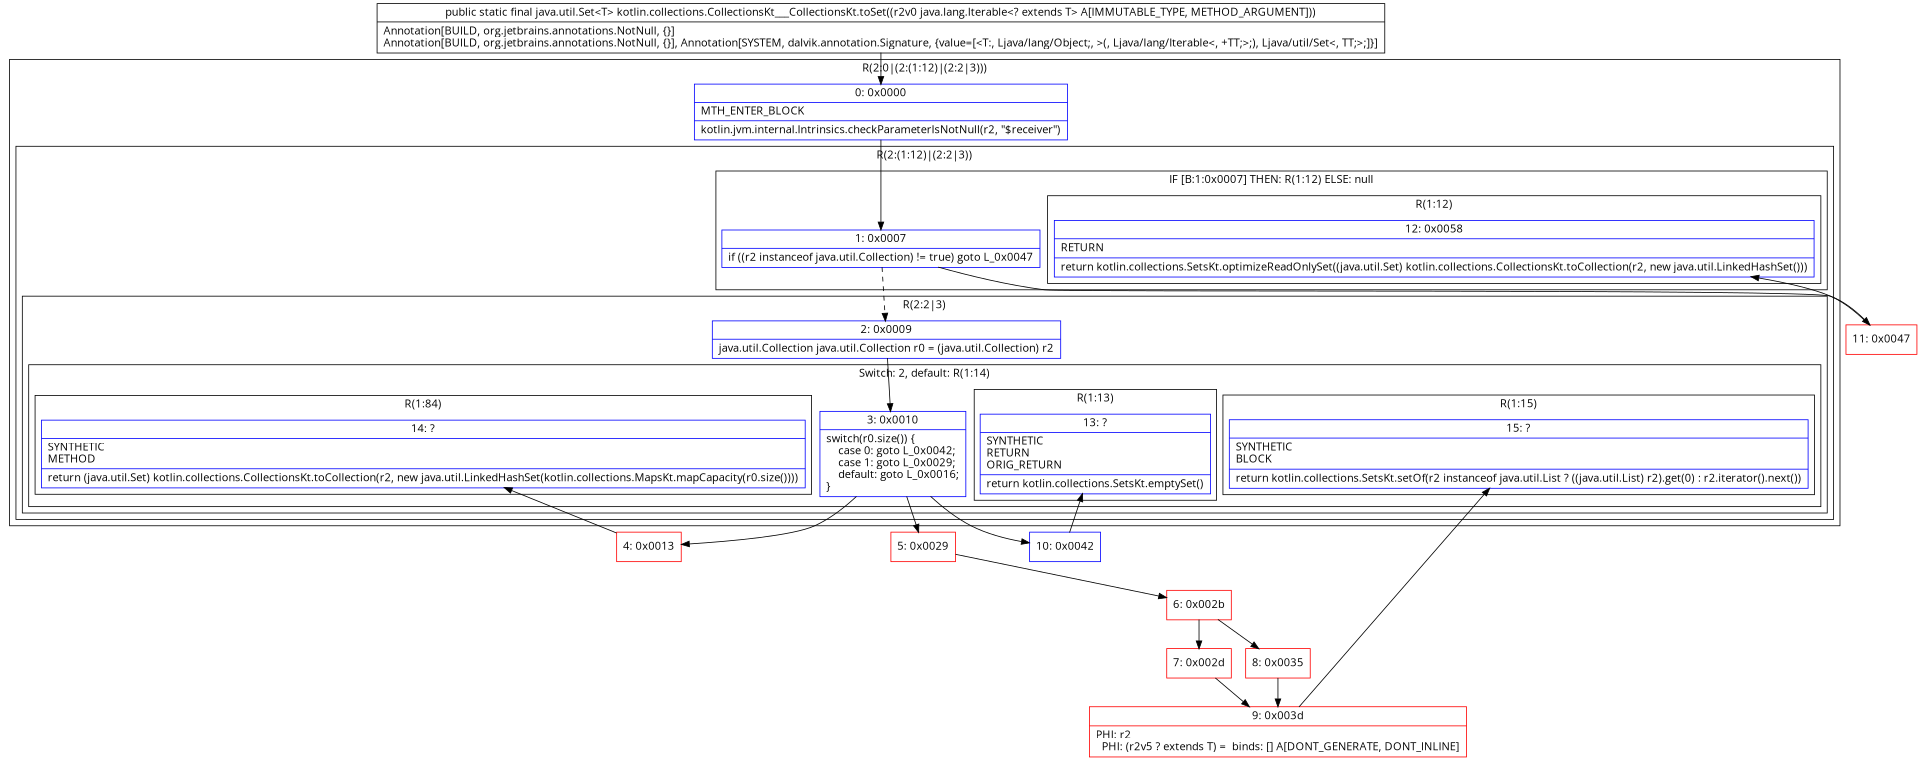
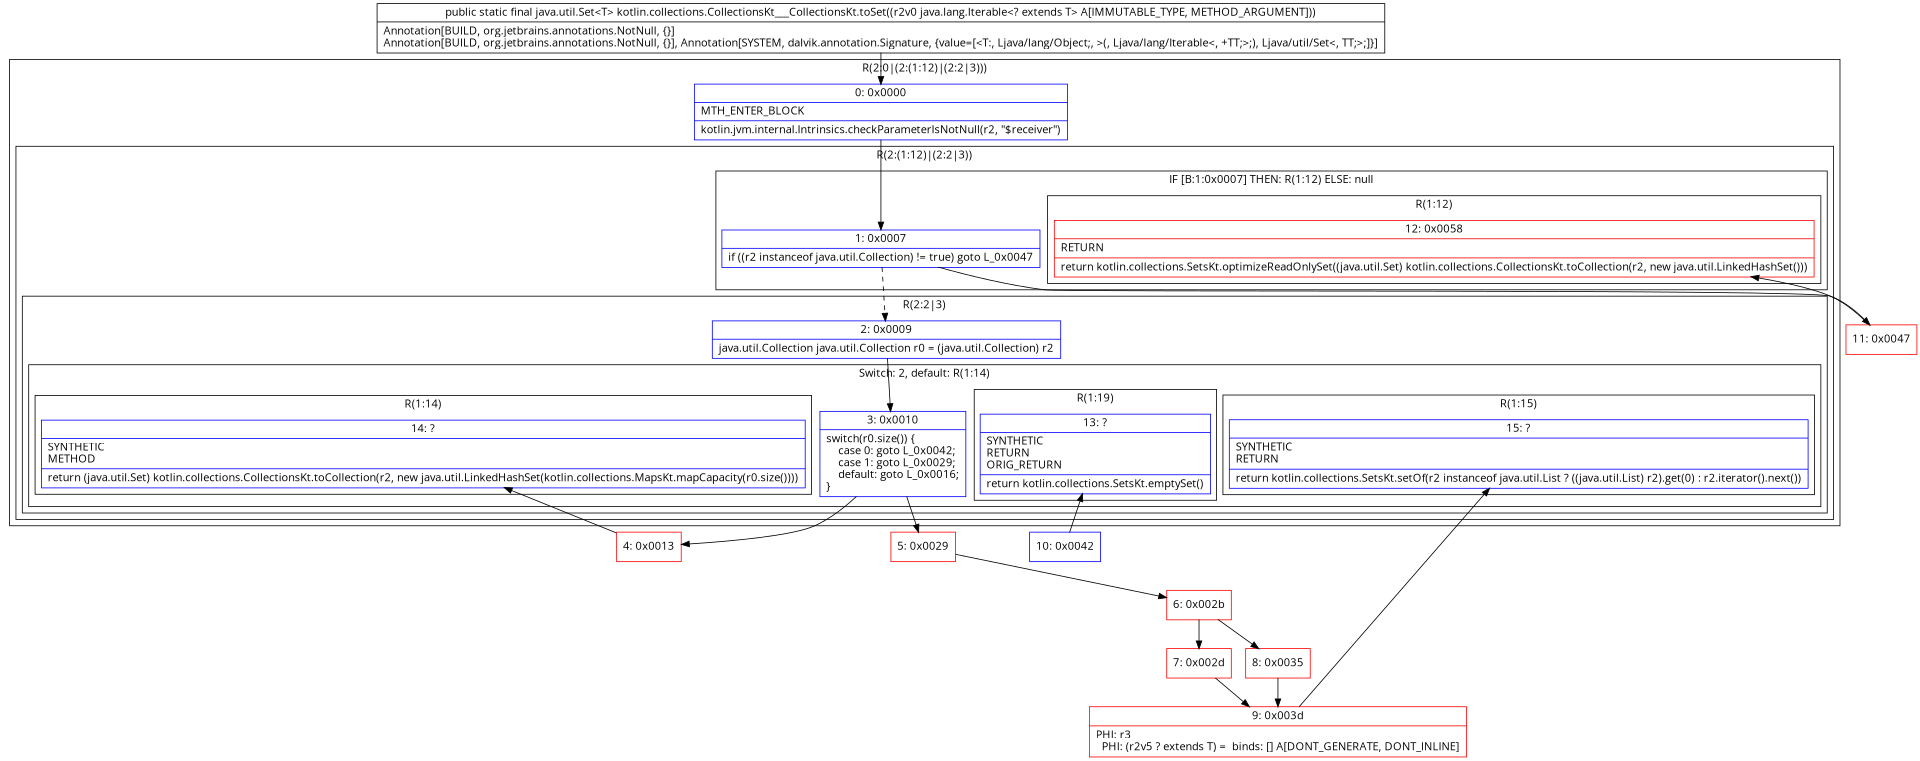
node "12: 0x0058": color blue -> red
cluster "R(1:13)": label "R(1:13)" -> "R(1:19)"
cluster "R(1:84)": label "R(1:84)" -> "R(1:14)"
node "15: ?": text "BLOCK" -> "RETURN"
edge "3: 0x0010" -> "10: 0x0042": removed
node "9: 0x003d": text "PHI: r2" -> "PHI: r3"
